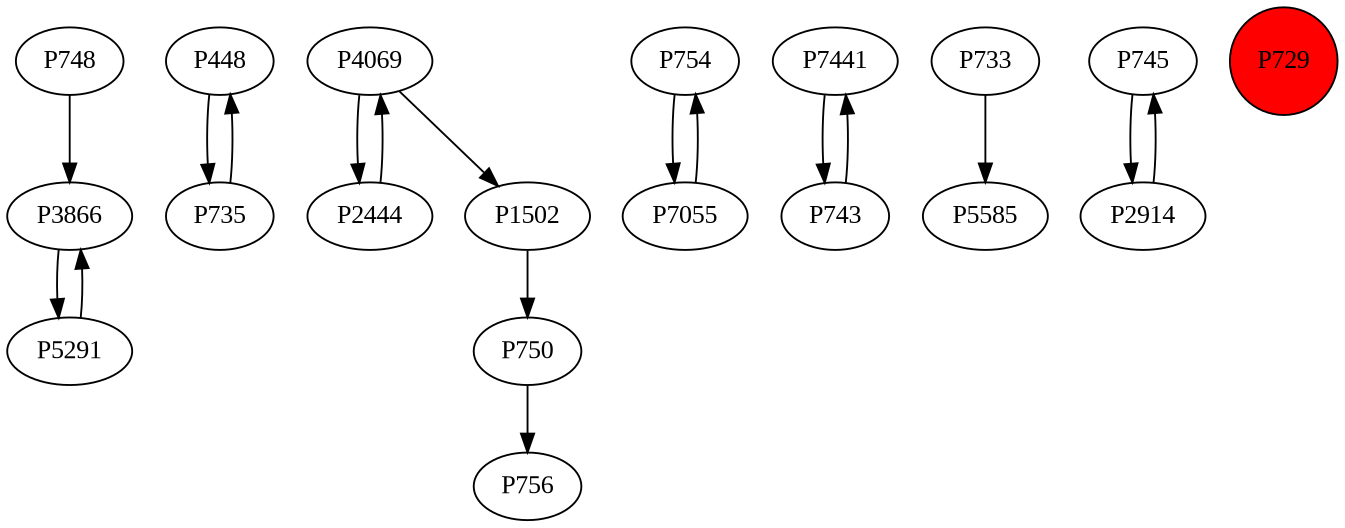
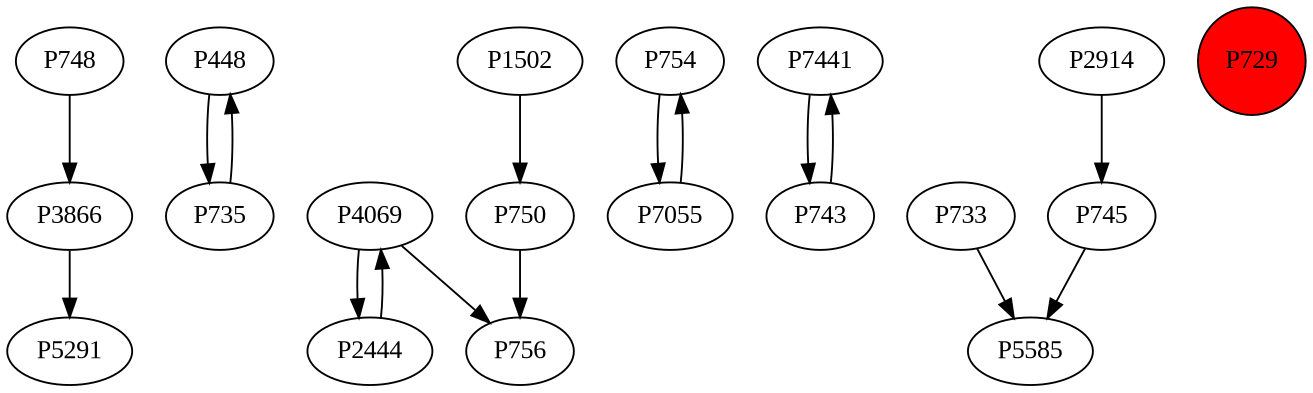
edge "P745" -> "P2914": now "P745" -> "P5585"
edge "P4069" -> "P1502": now "P4069" -> "P756"
edge "P5291" -> "P3866": removed
